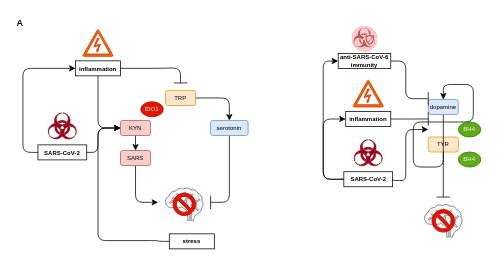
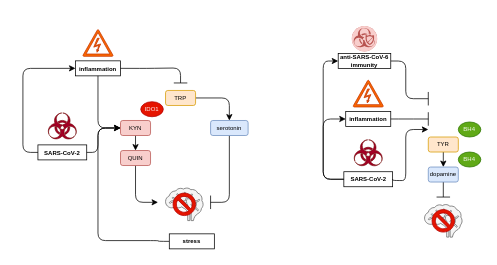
node "A": removed
node "dopamine": moved (443, 107) -> (443, 174)
node "SARS": label "SARS" -> "QUIN"
